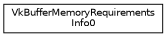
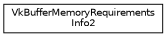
node "VkBufferMemoryRequirements Info0": label "VkBufferMemoryRequirements Info0" -> "VkBufferMemoryRequirements Info2"
